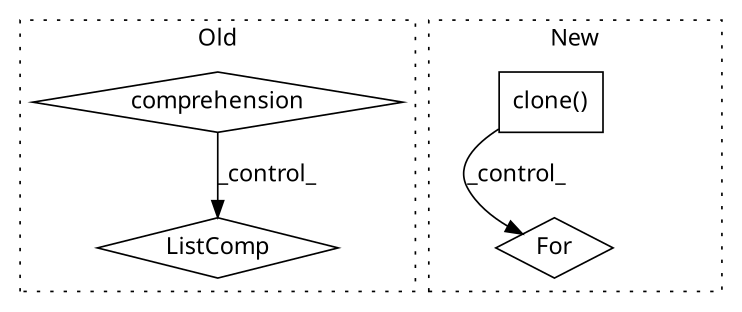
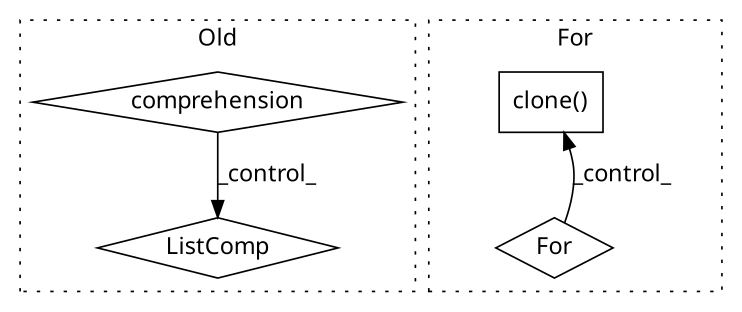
cluster "New": label "New" -> "For"
edge "clone()" -> "For": reversed
